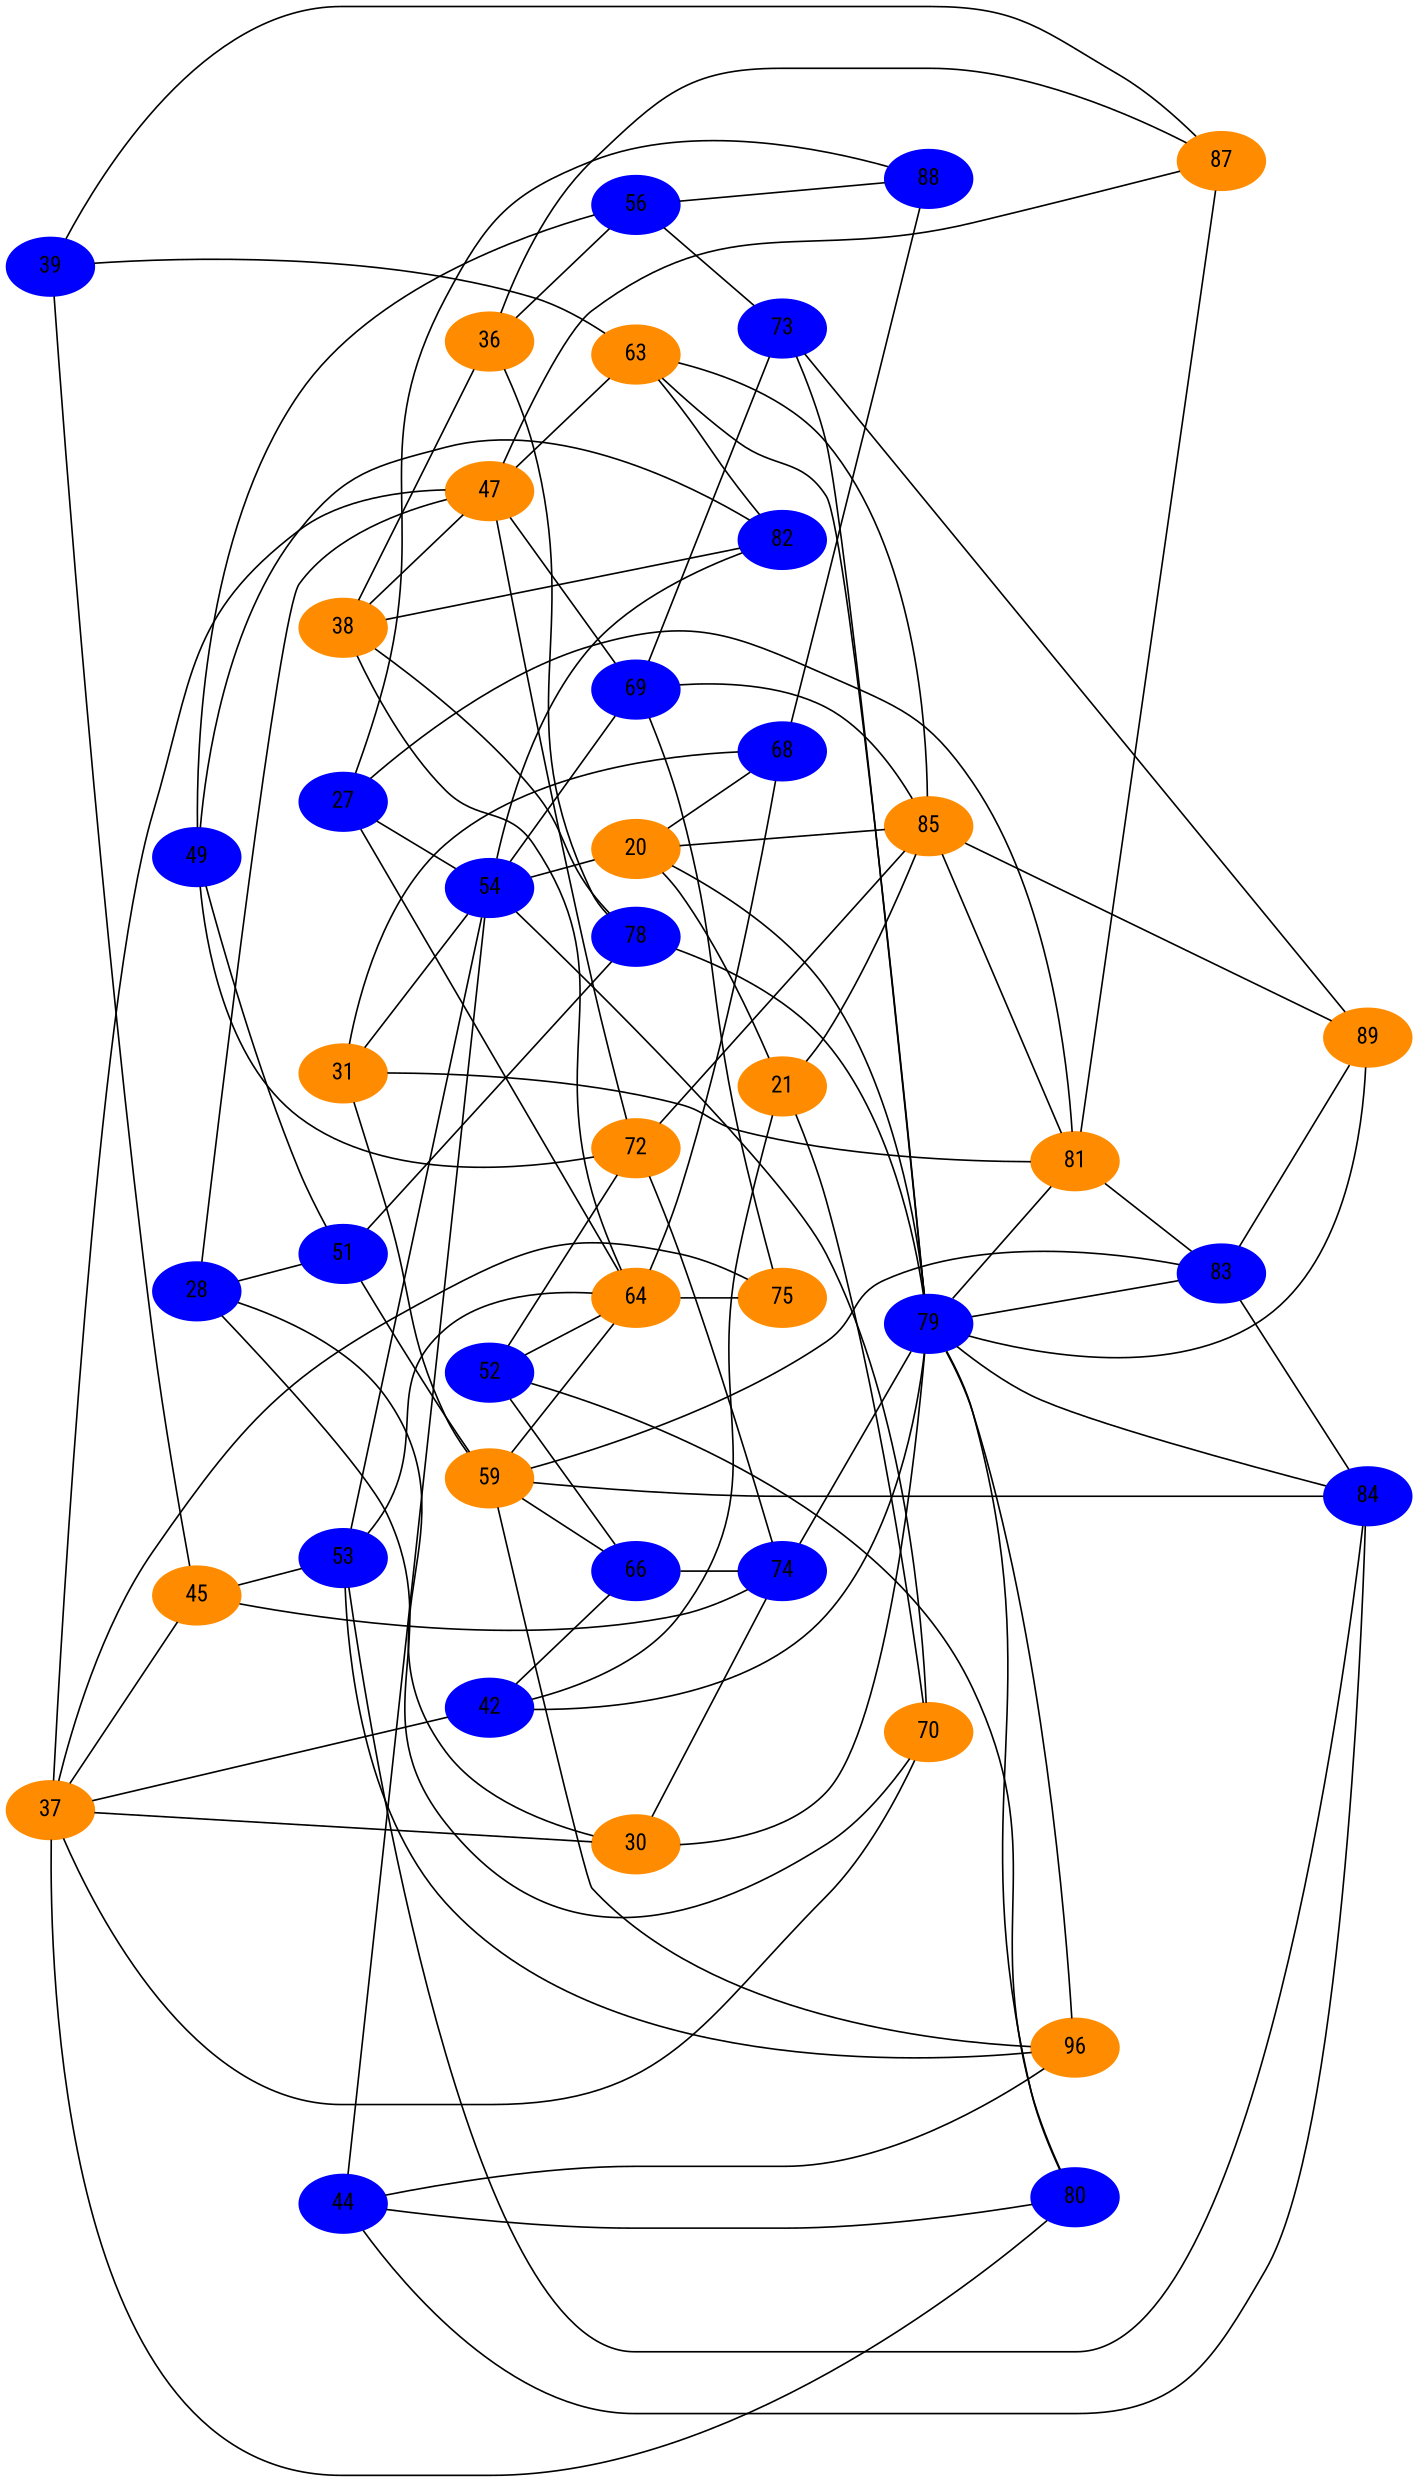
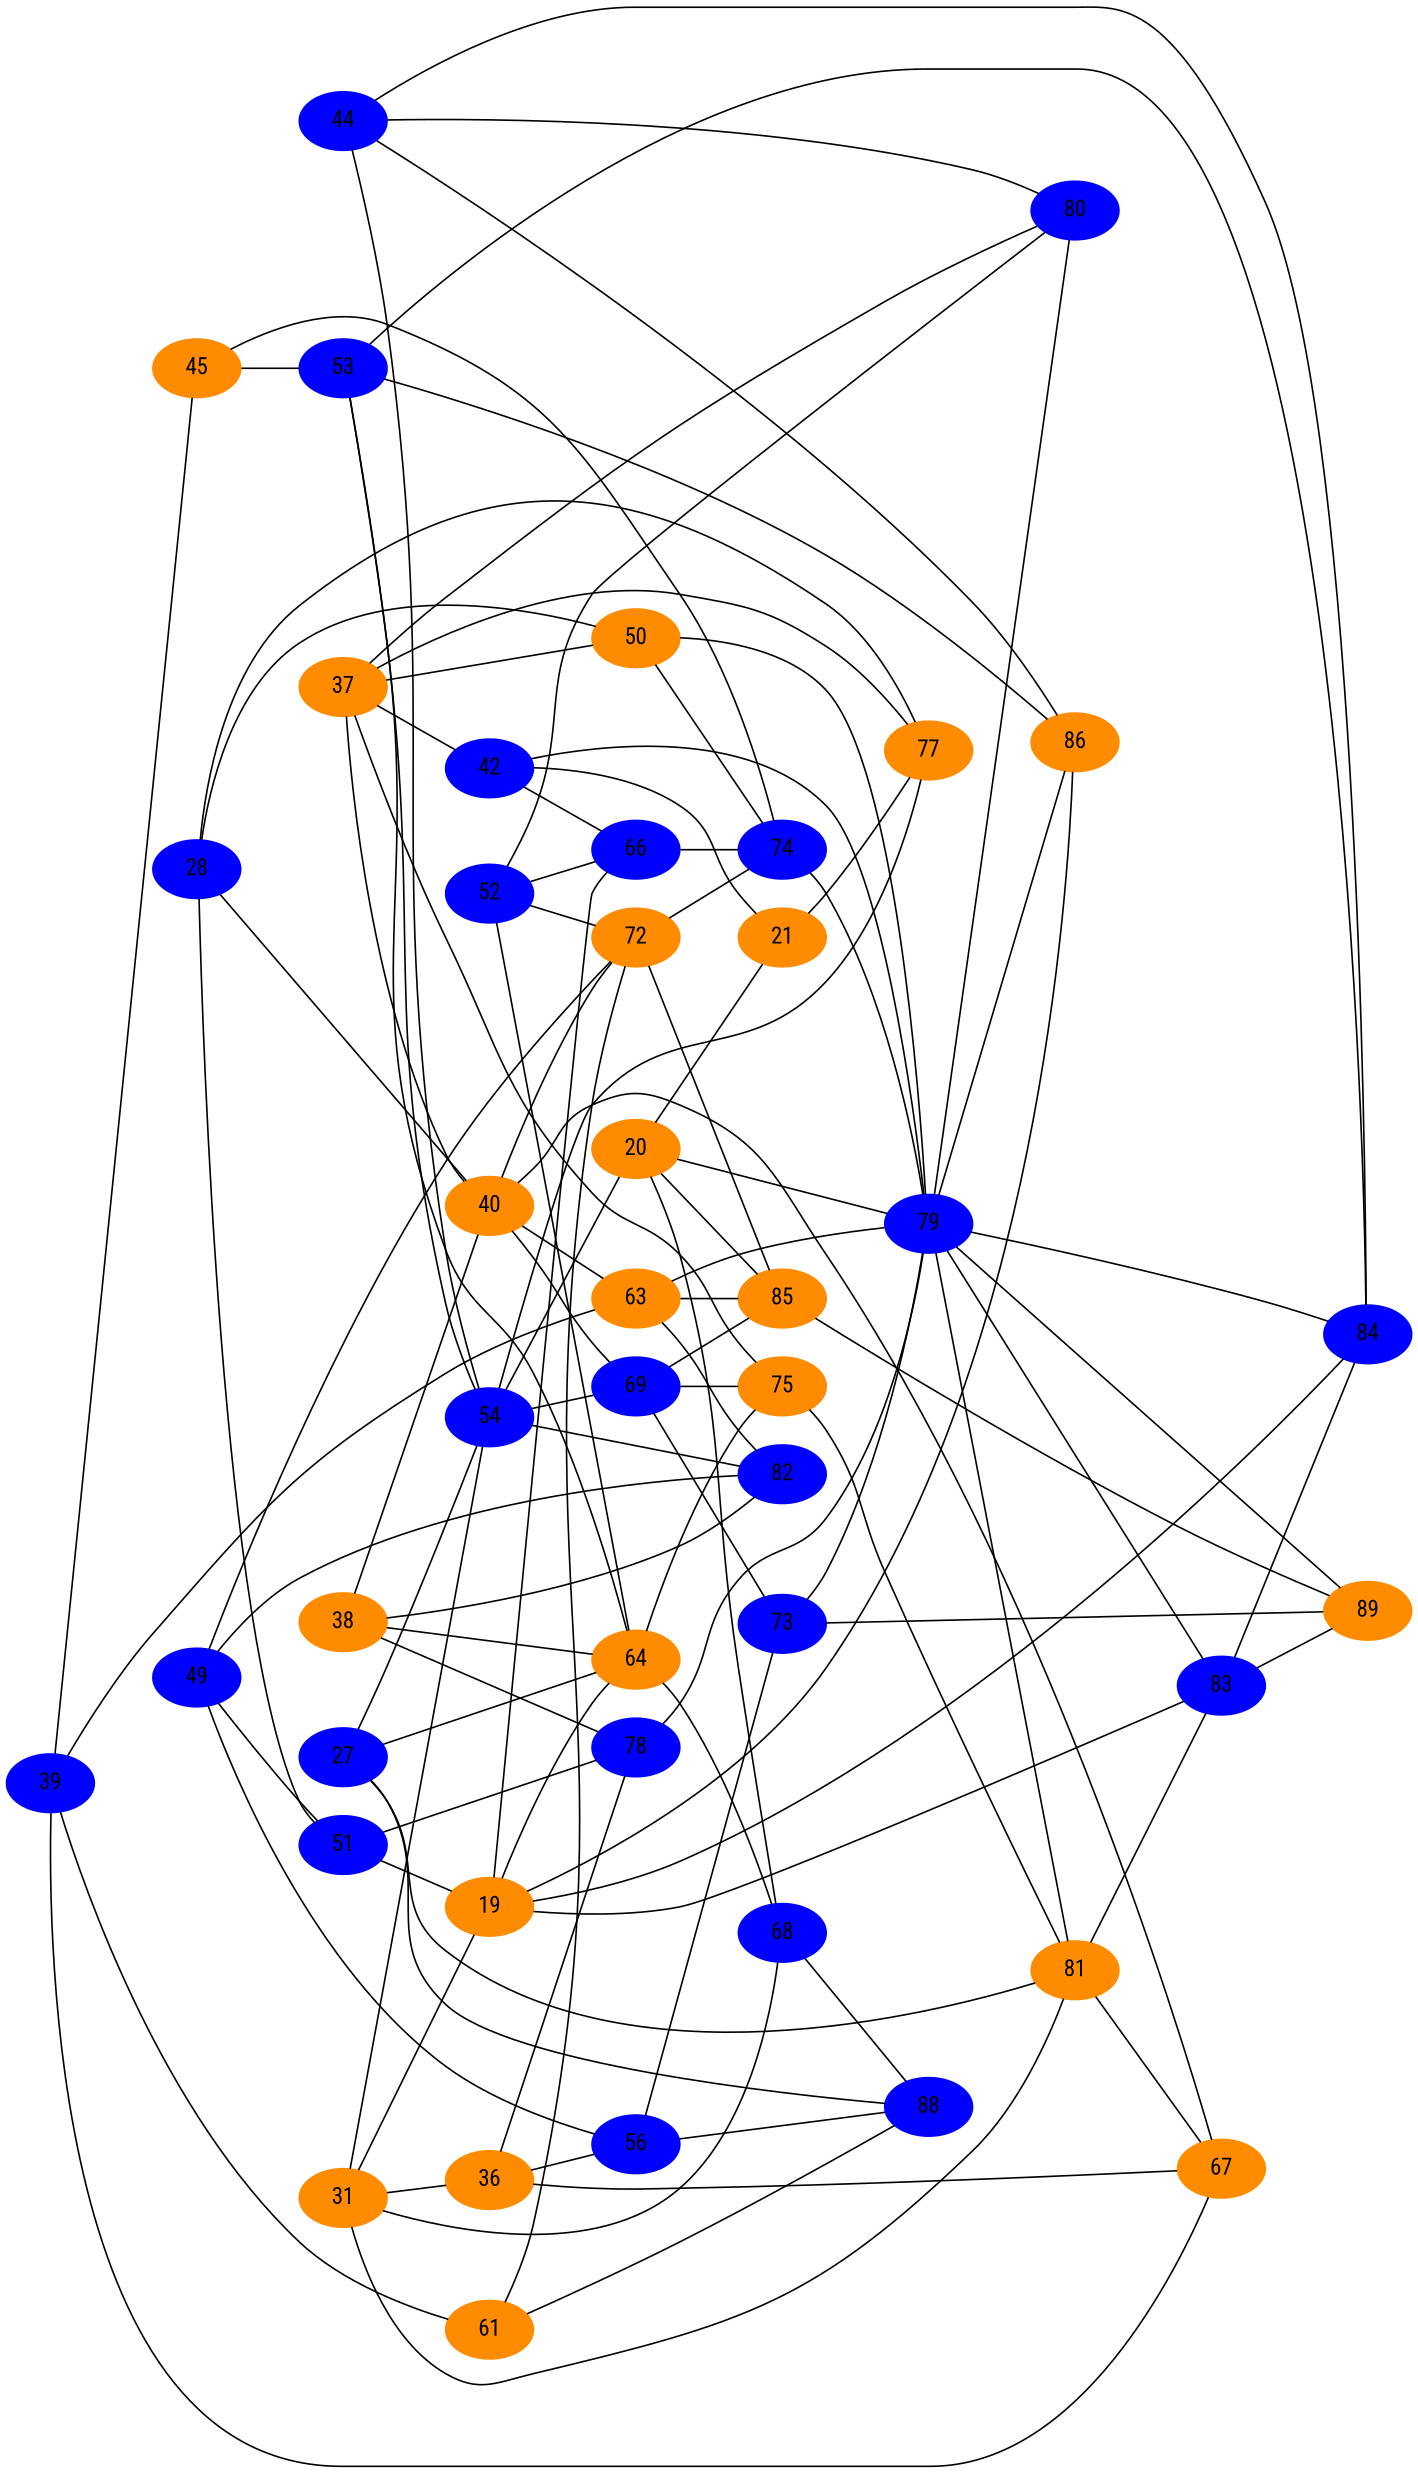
node "87": label "87" -> "67"
edge "36" -- "38": now "36" -- "31"
node "47": label "47" -> "40"
edge "85" -- "21": removed
edge "85" -- "81": now "75" -- "81"
node "59": label "59" -> "19"
edge "45" -- "37": removed
node "70": label "70" -> "77"
node "30": label "30" -> "50"
node "96": label "96" -> "86"
node "61": added
